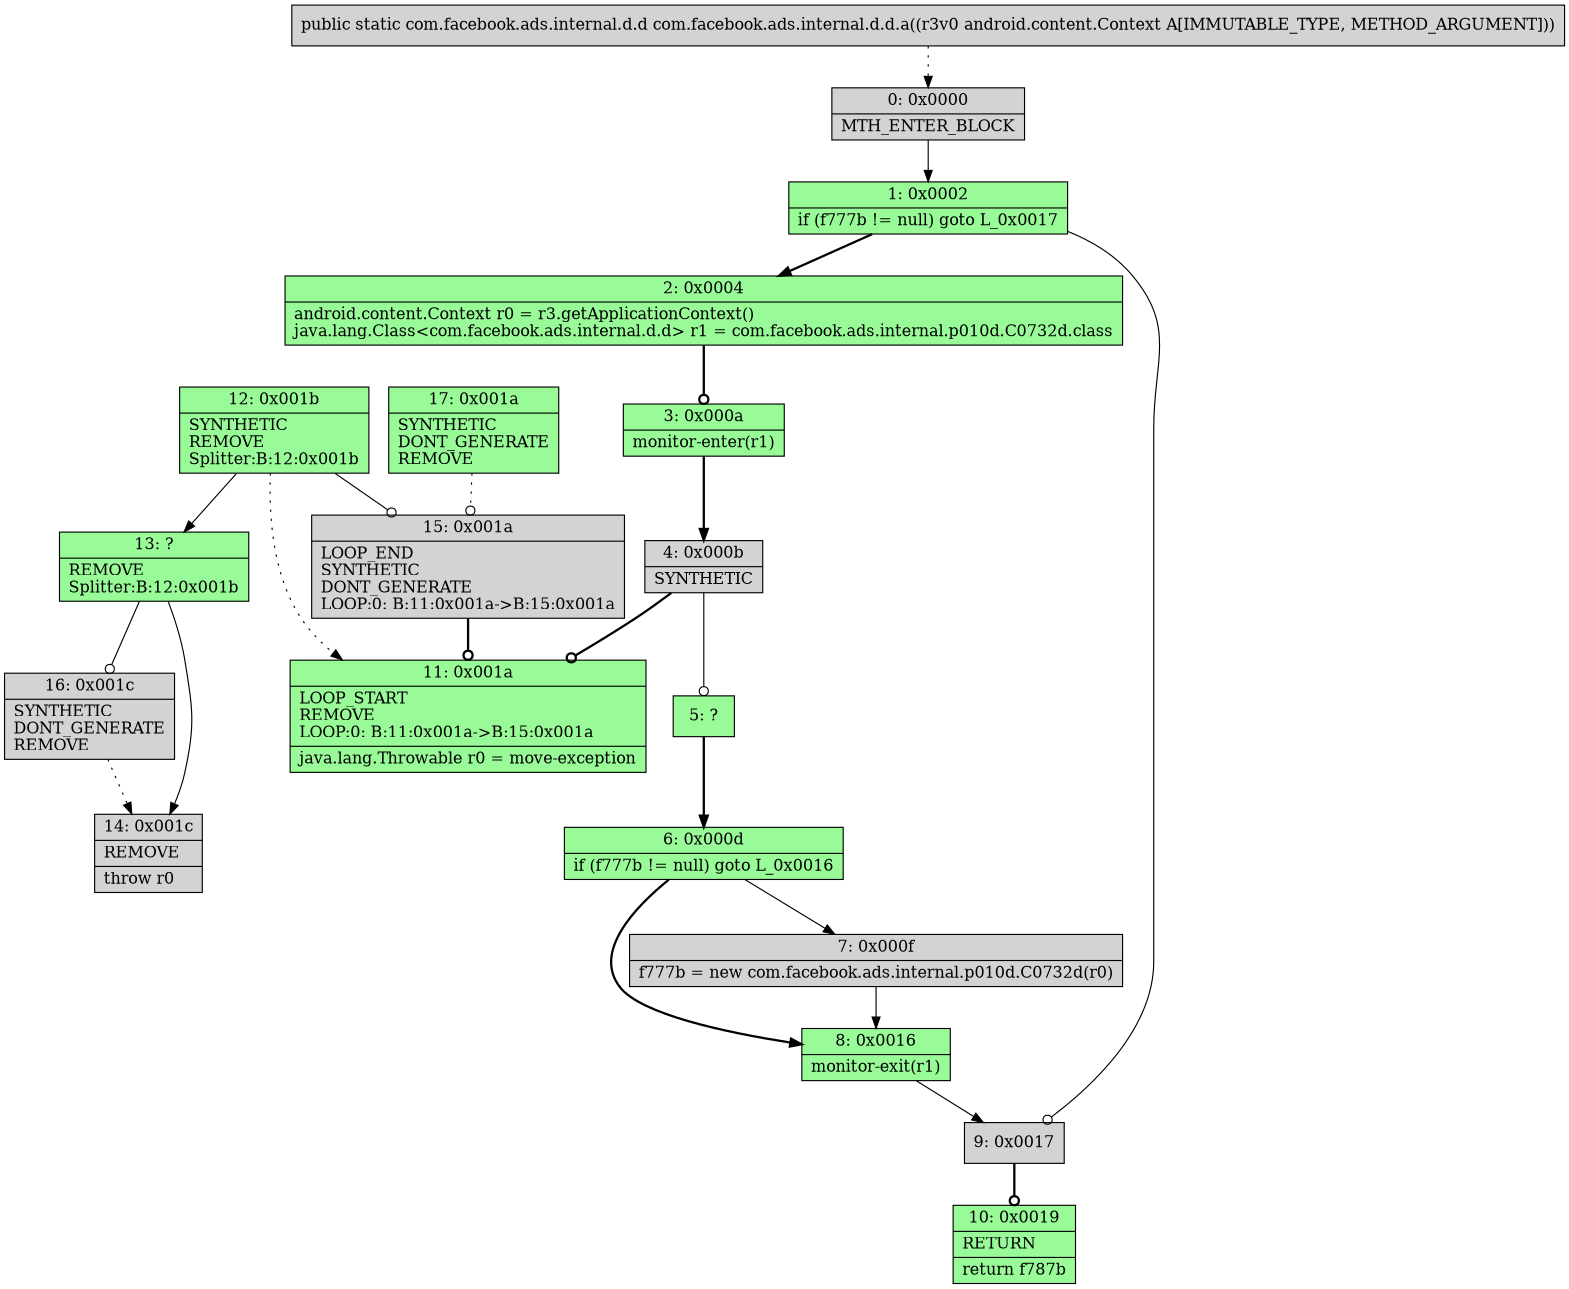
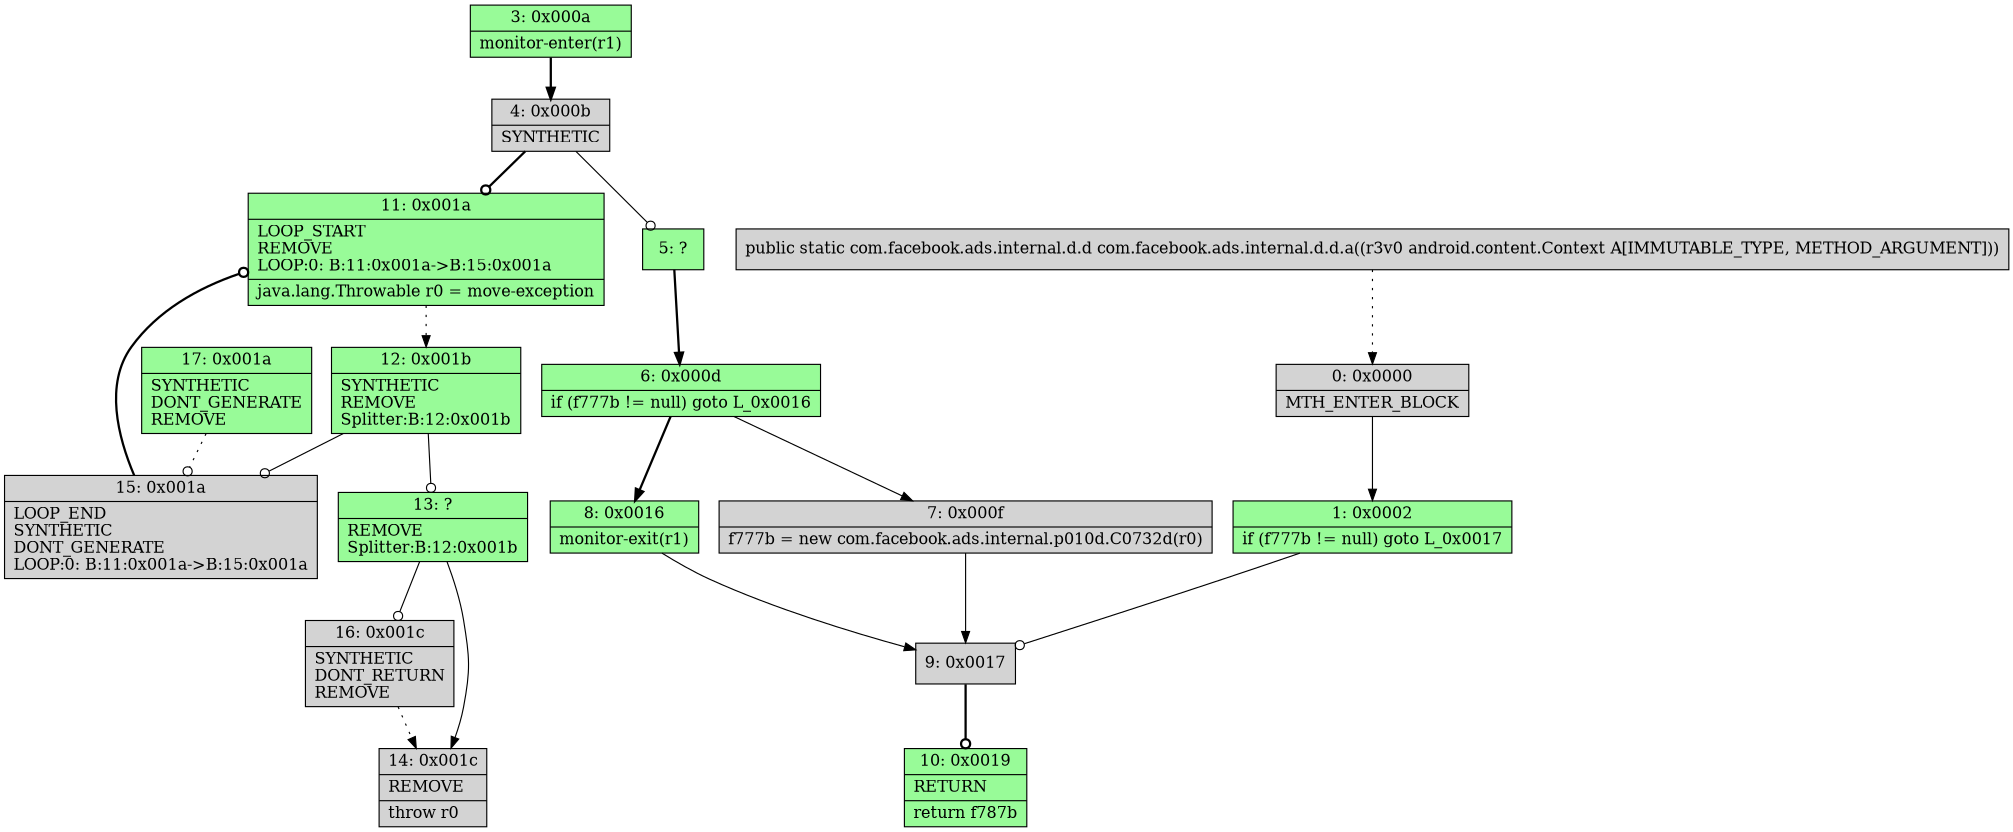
node "2: 0x0004": removed
edge "12: 0x001b" -> "13: ?": arrowhead normal -> odot
edge "12: 0x001b" -> "11: 0x001a": reversed
node "16: 0x001c": text "DONT_GENERATE" -> "DONT_RETURN"
edge "7: 0x000f" -> "8: 0x0016": now "7: 0x000f" -> "9: 0x0017"
